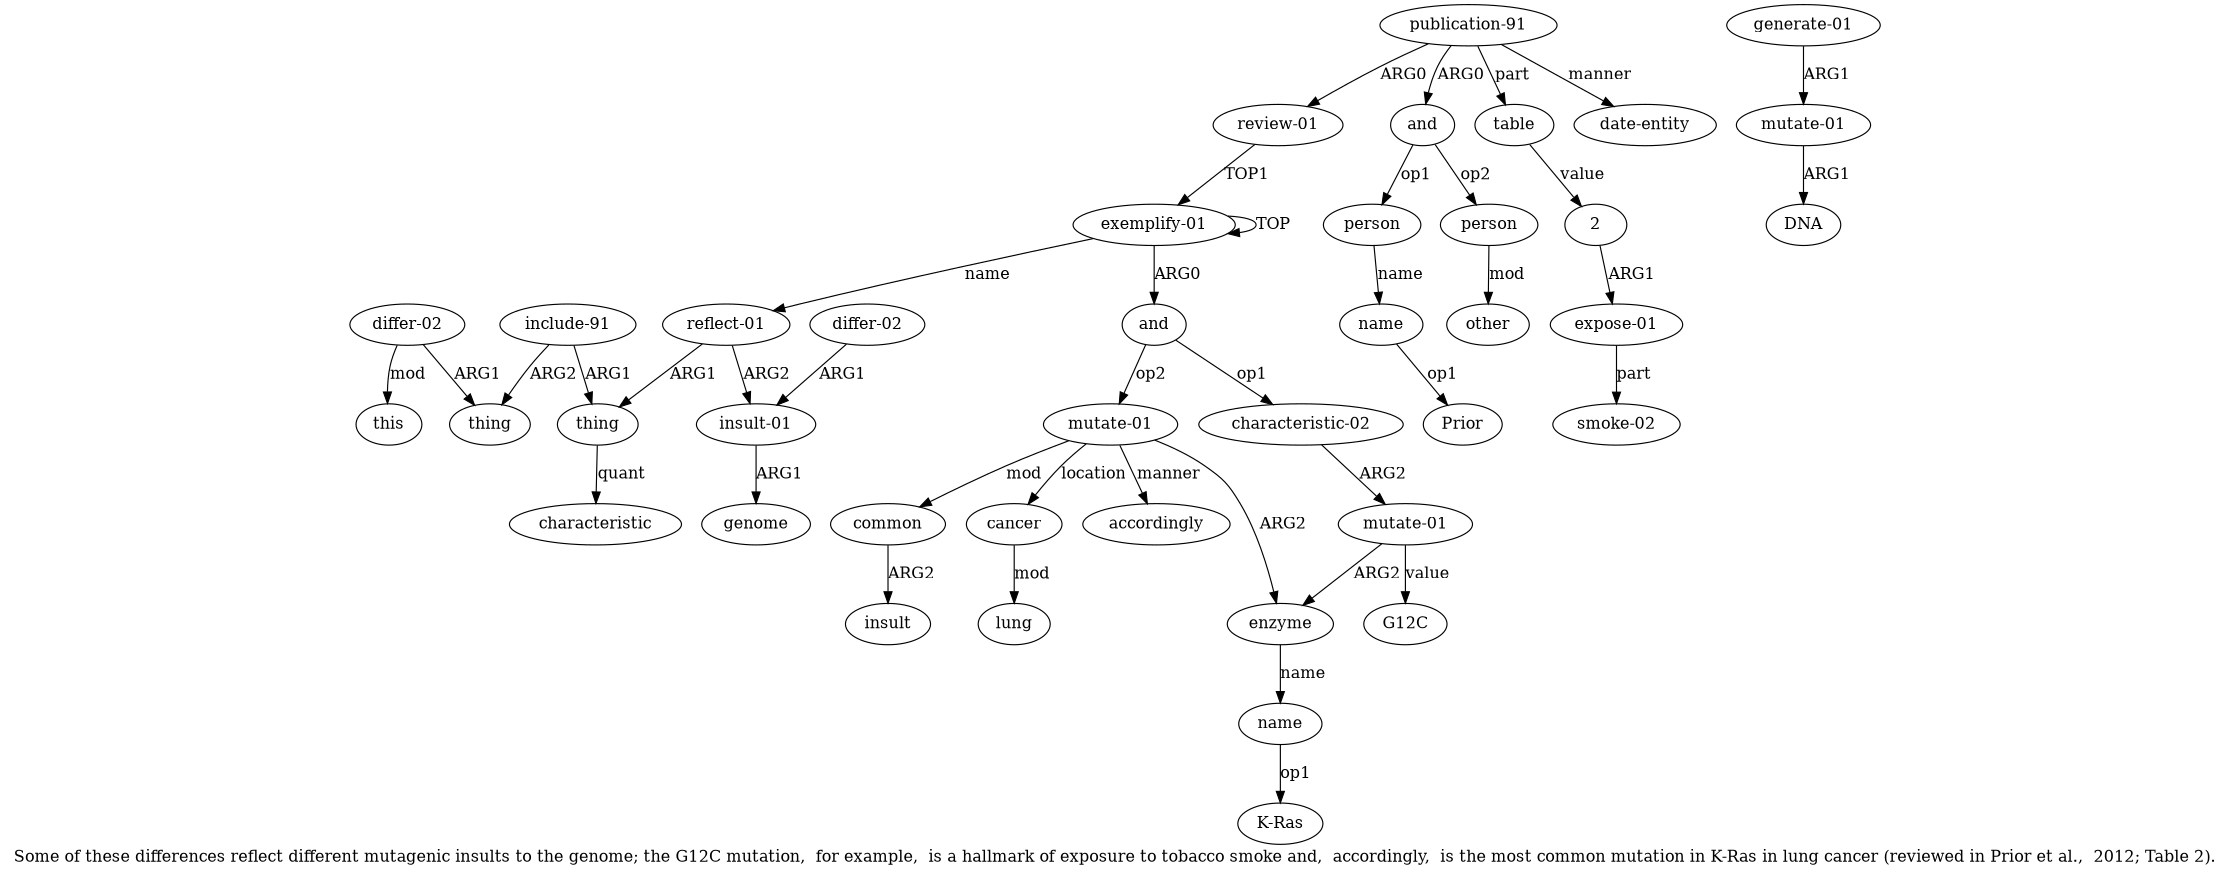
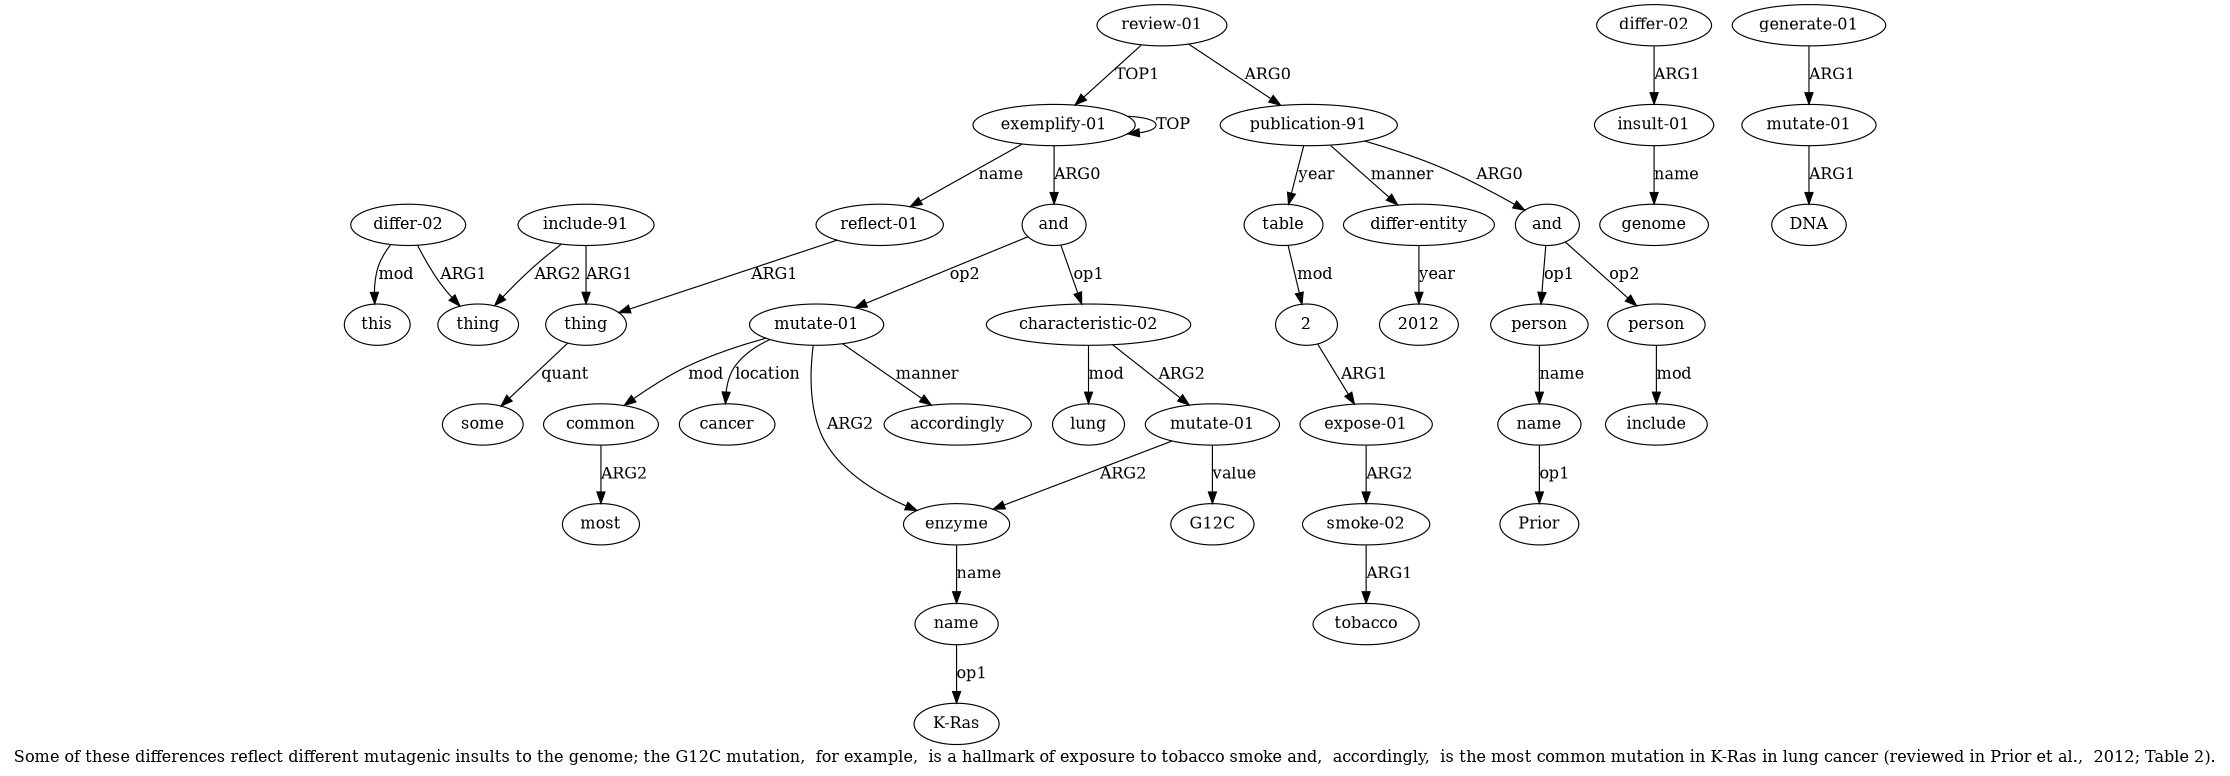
edge "publication-91" -> "review-01": reversed
edge "publication-91" -> "table": label "part" -> "year"
node "date-entity": label "date-entity" -> "differ-entity"
edge "table" -> "2": label "value" -> "mod"
node "2012": added
node "other": label "other" -> "include"
edge "reflect-01" -> "insult-01": removed, label "ARG2"
edge "expose-01" -> "smoke-02": label "part" -> "ARG2"
edge "insult-01" -> "genome": label "ARG1" -> "name"
node "characteristic": label "characteristic" -> "some"
edge "cancer" -> "lung": now "characteristic-02" -> "lung"
node "insult": label "insult" -> "most"
node "tobacco": added
